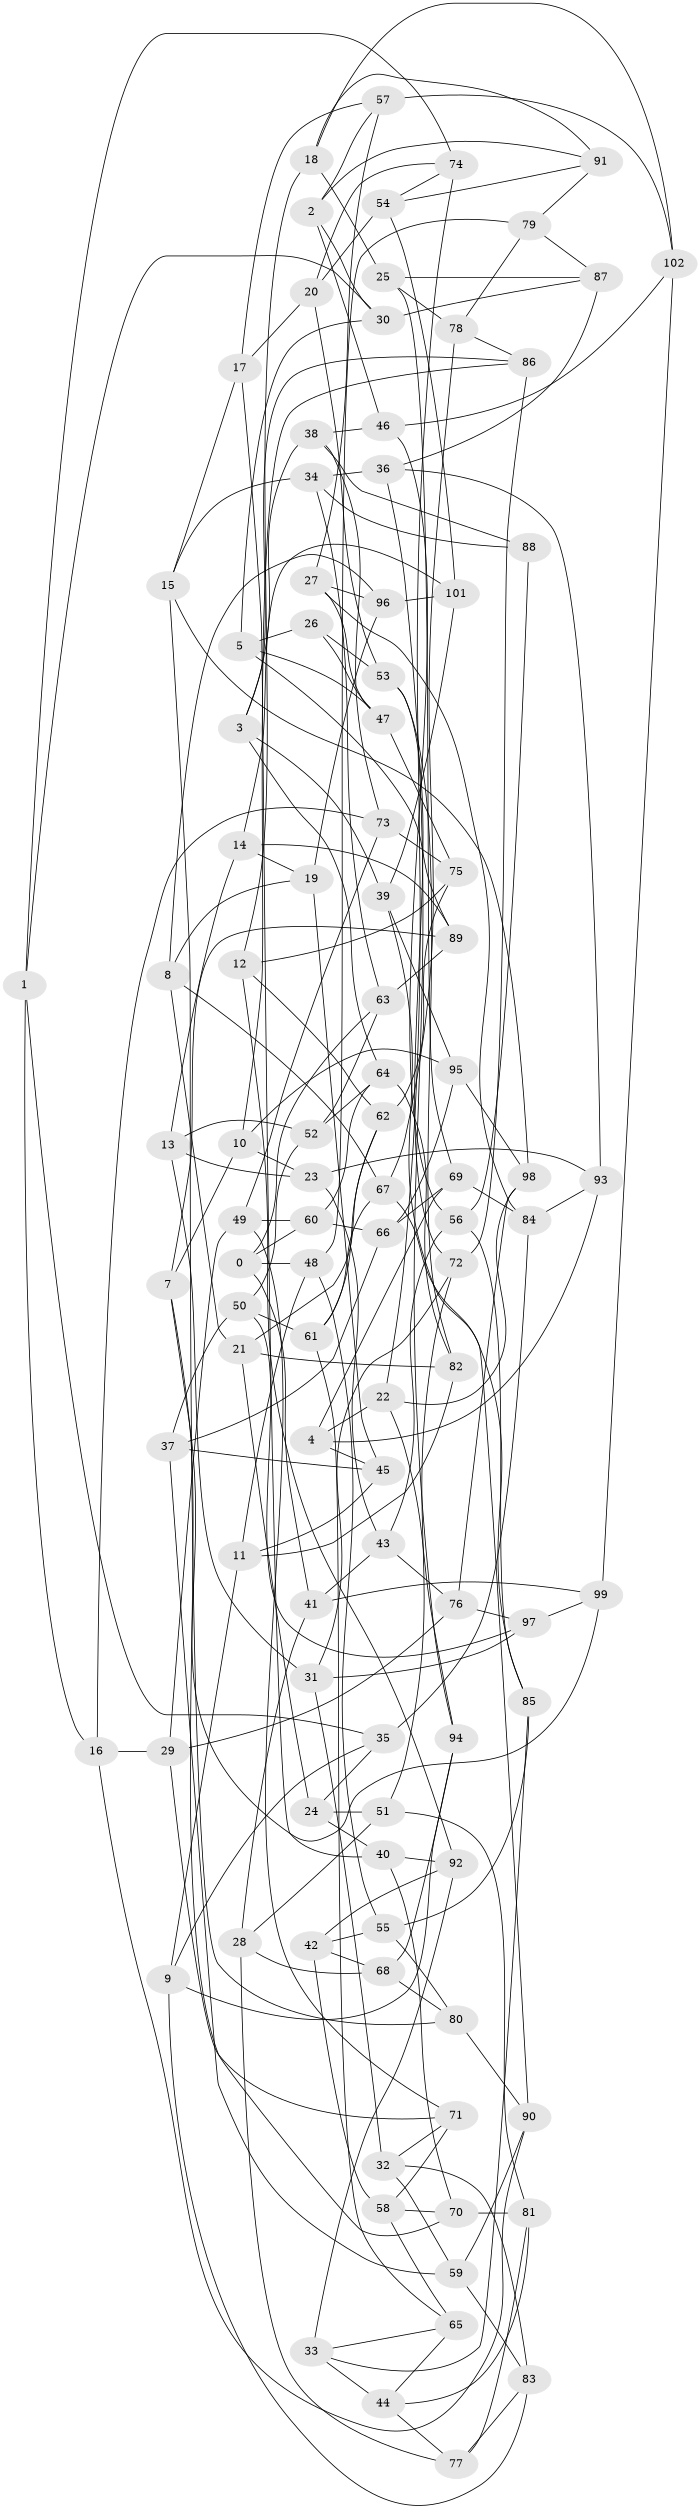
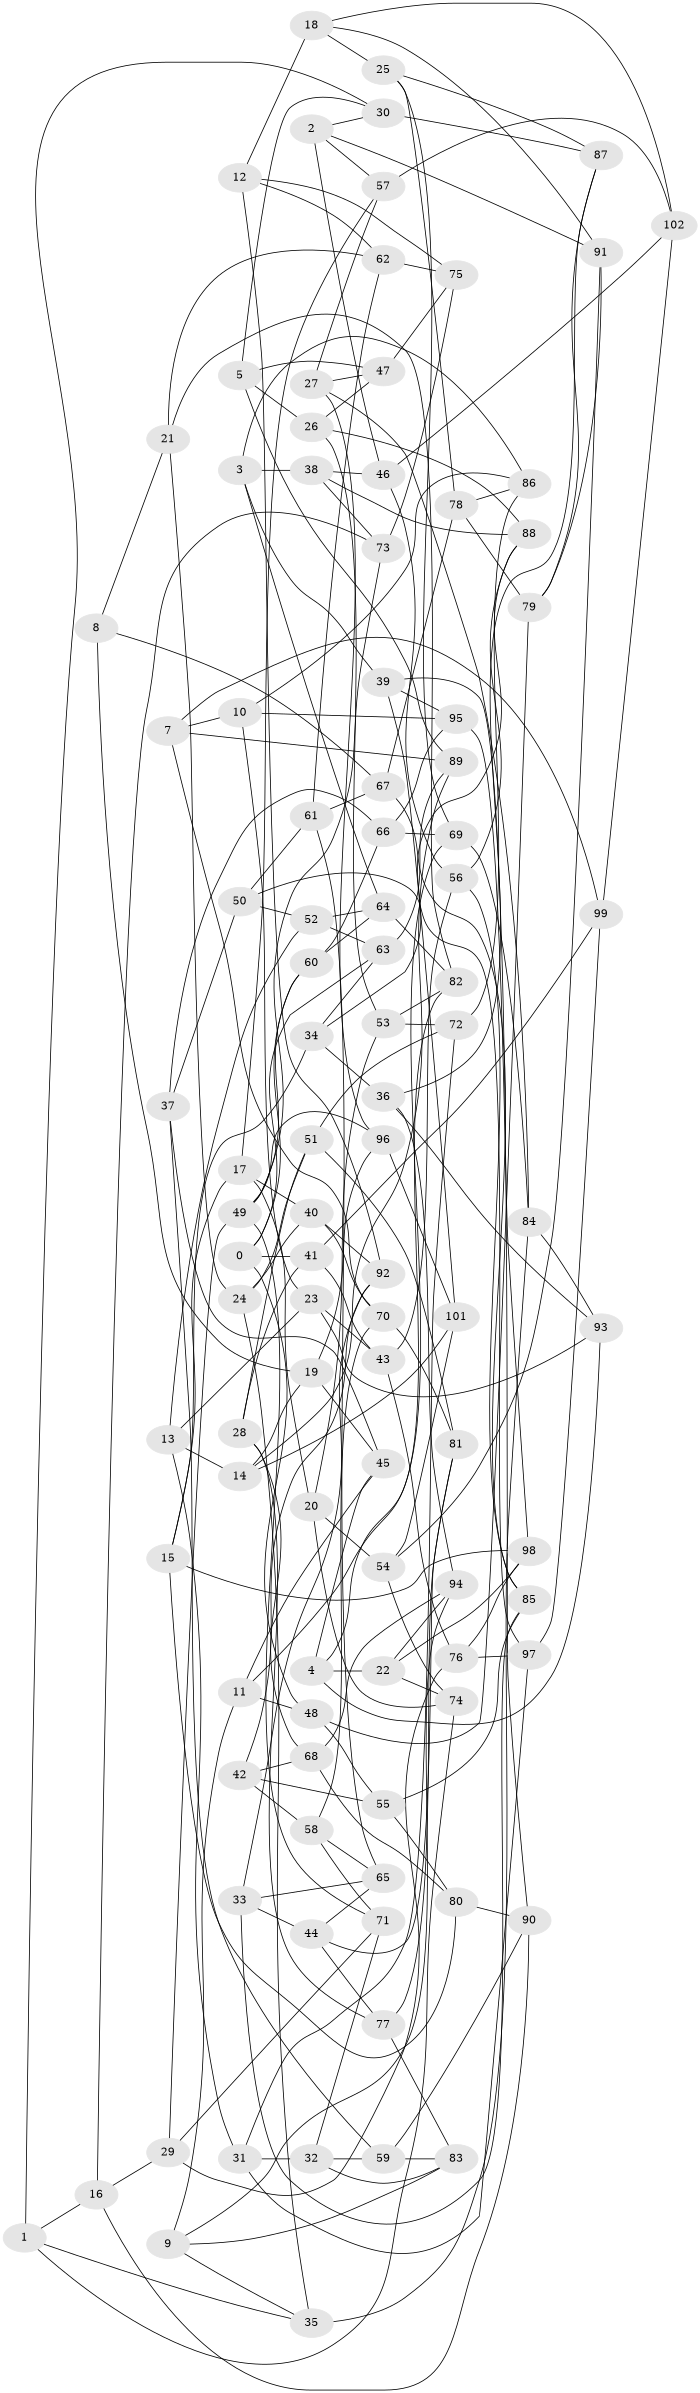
edge "26" -- "88": added
edge "96" -- "8": now "96" -- "49"
